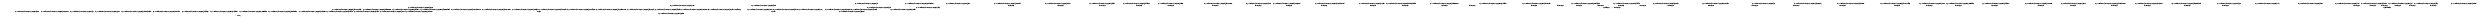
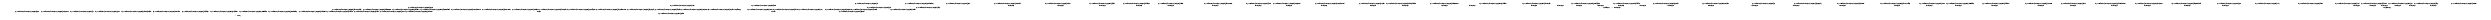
node "owl:performanceRating": label "owl:performanceRating" -> "owl:topObjectProperty"
